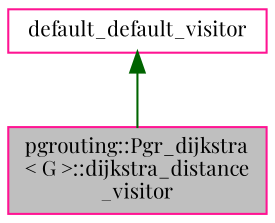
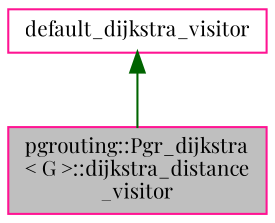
node "default_default_visitor": label "default_default_visitor" -> "default_dijkstra_visitor"
